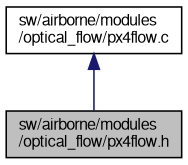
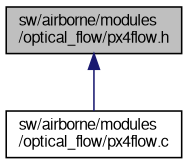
edge "sw/airborne/modules /optical_flow/px4flow.h" -> "sw/airborne/modules /optical_flow/px4flow.c": reversed
